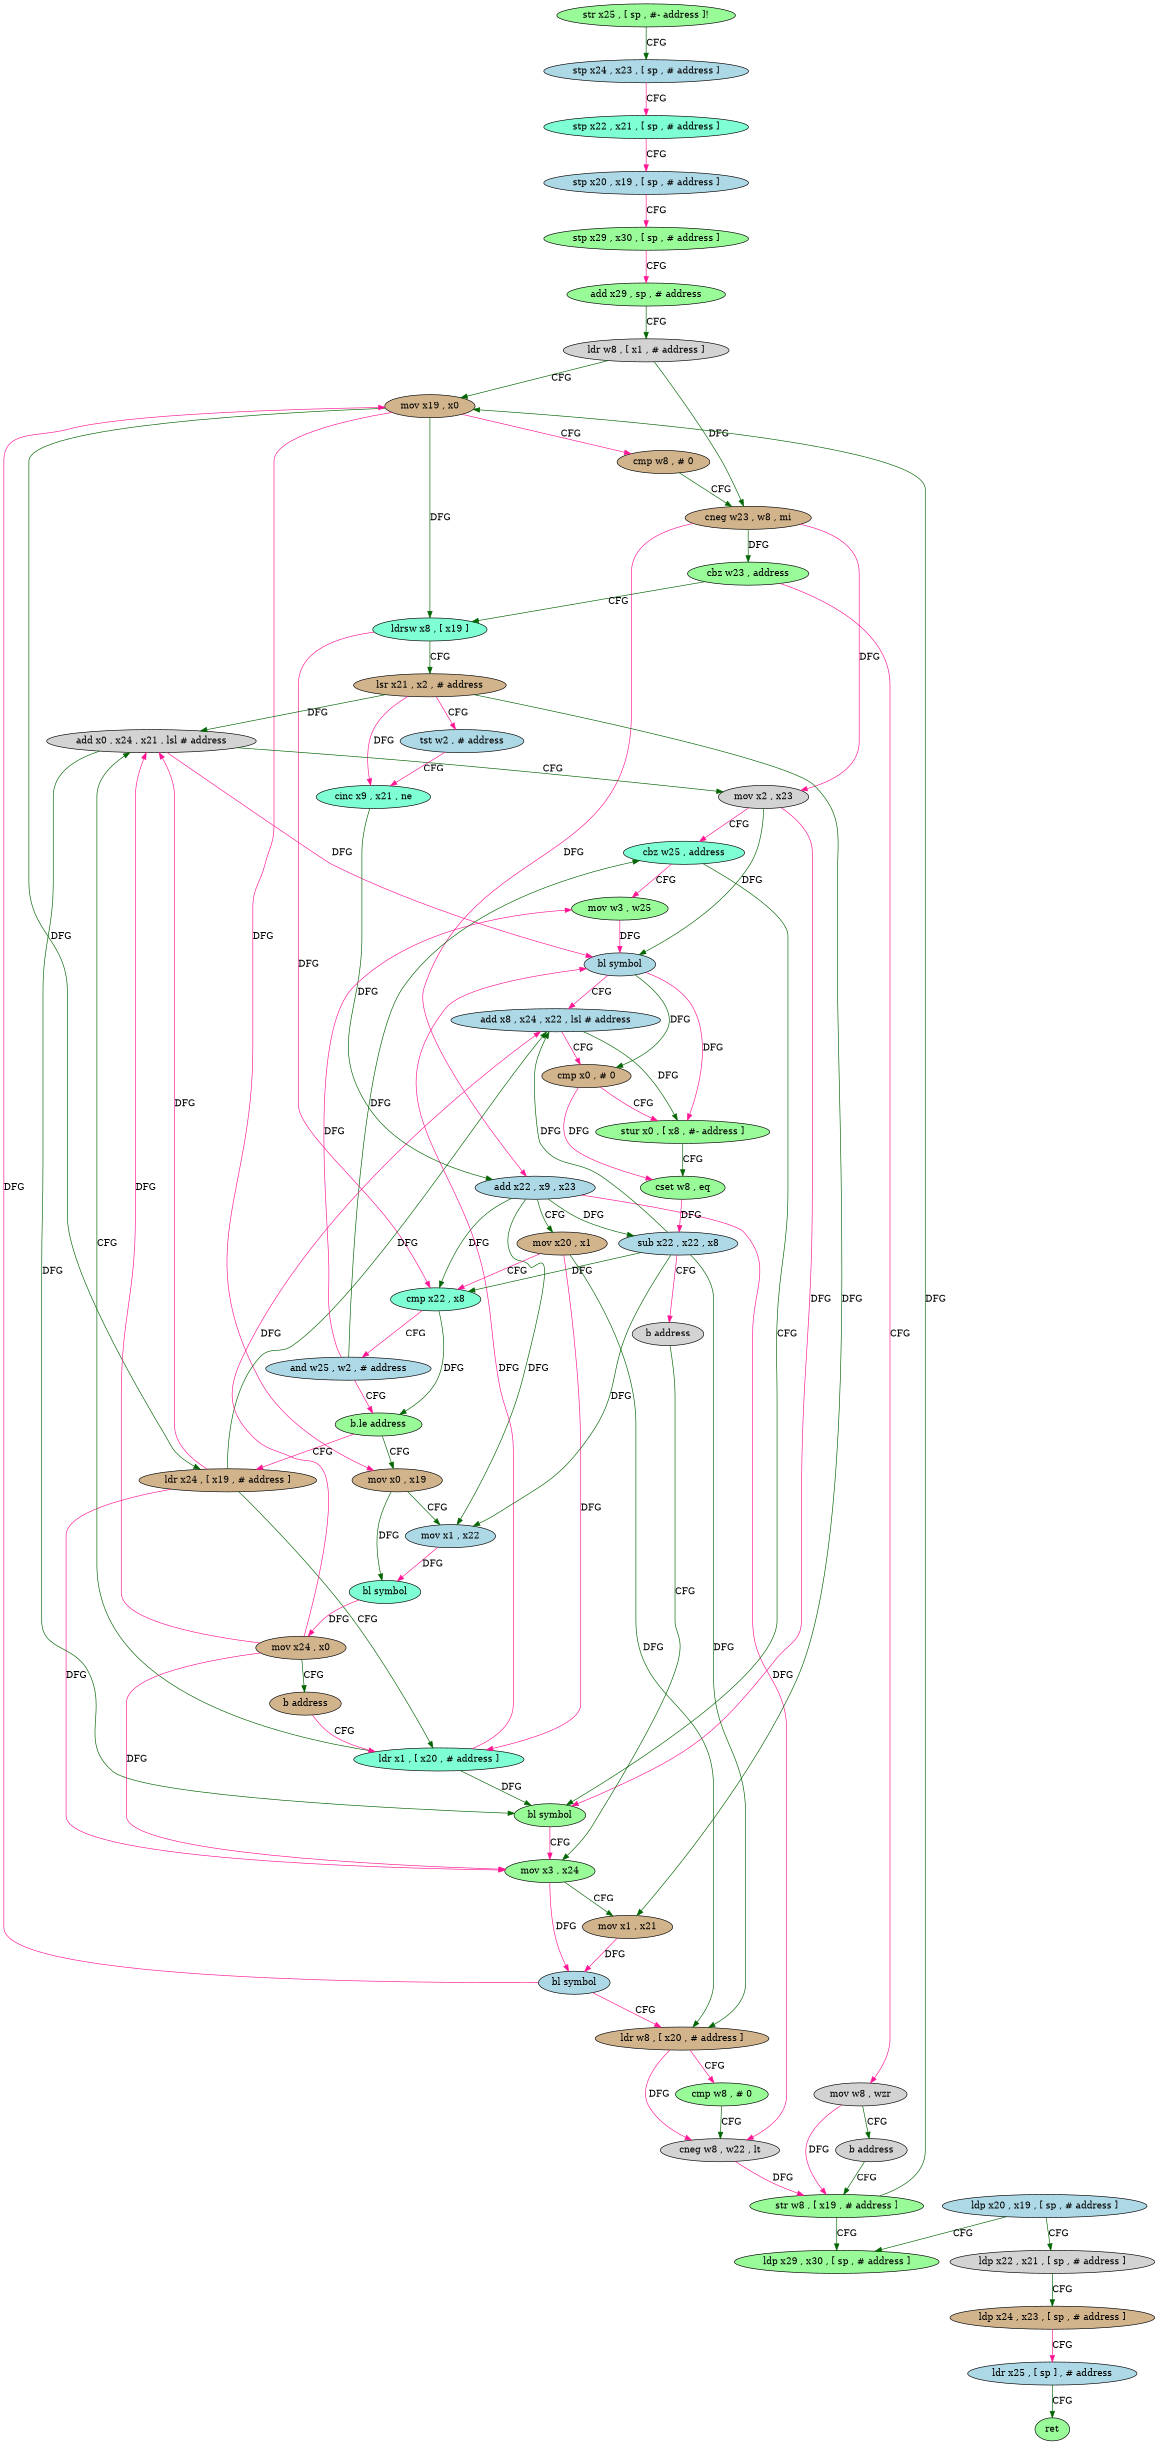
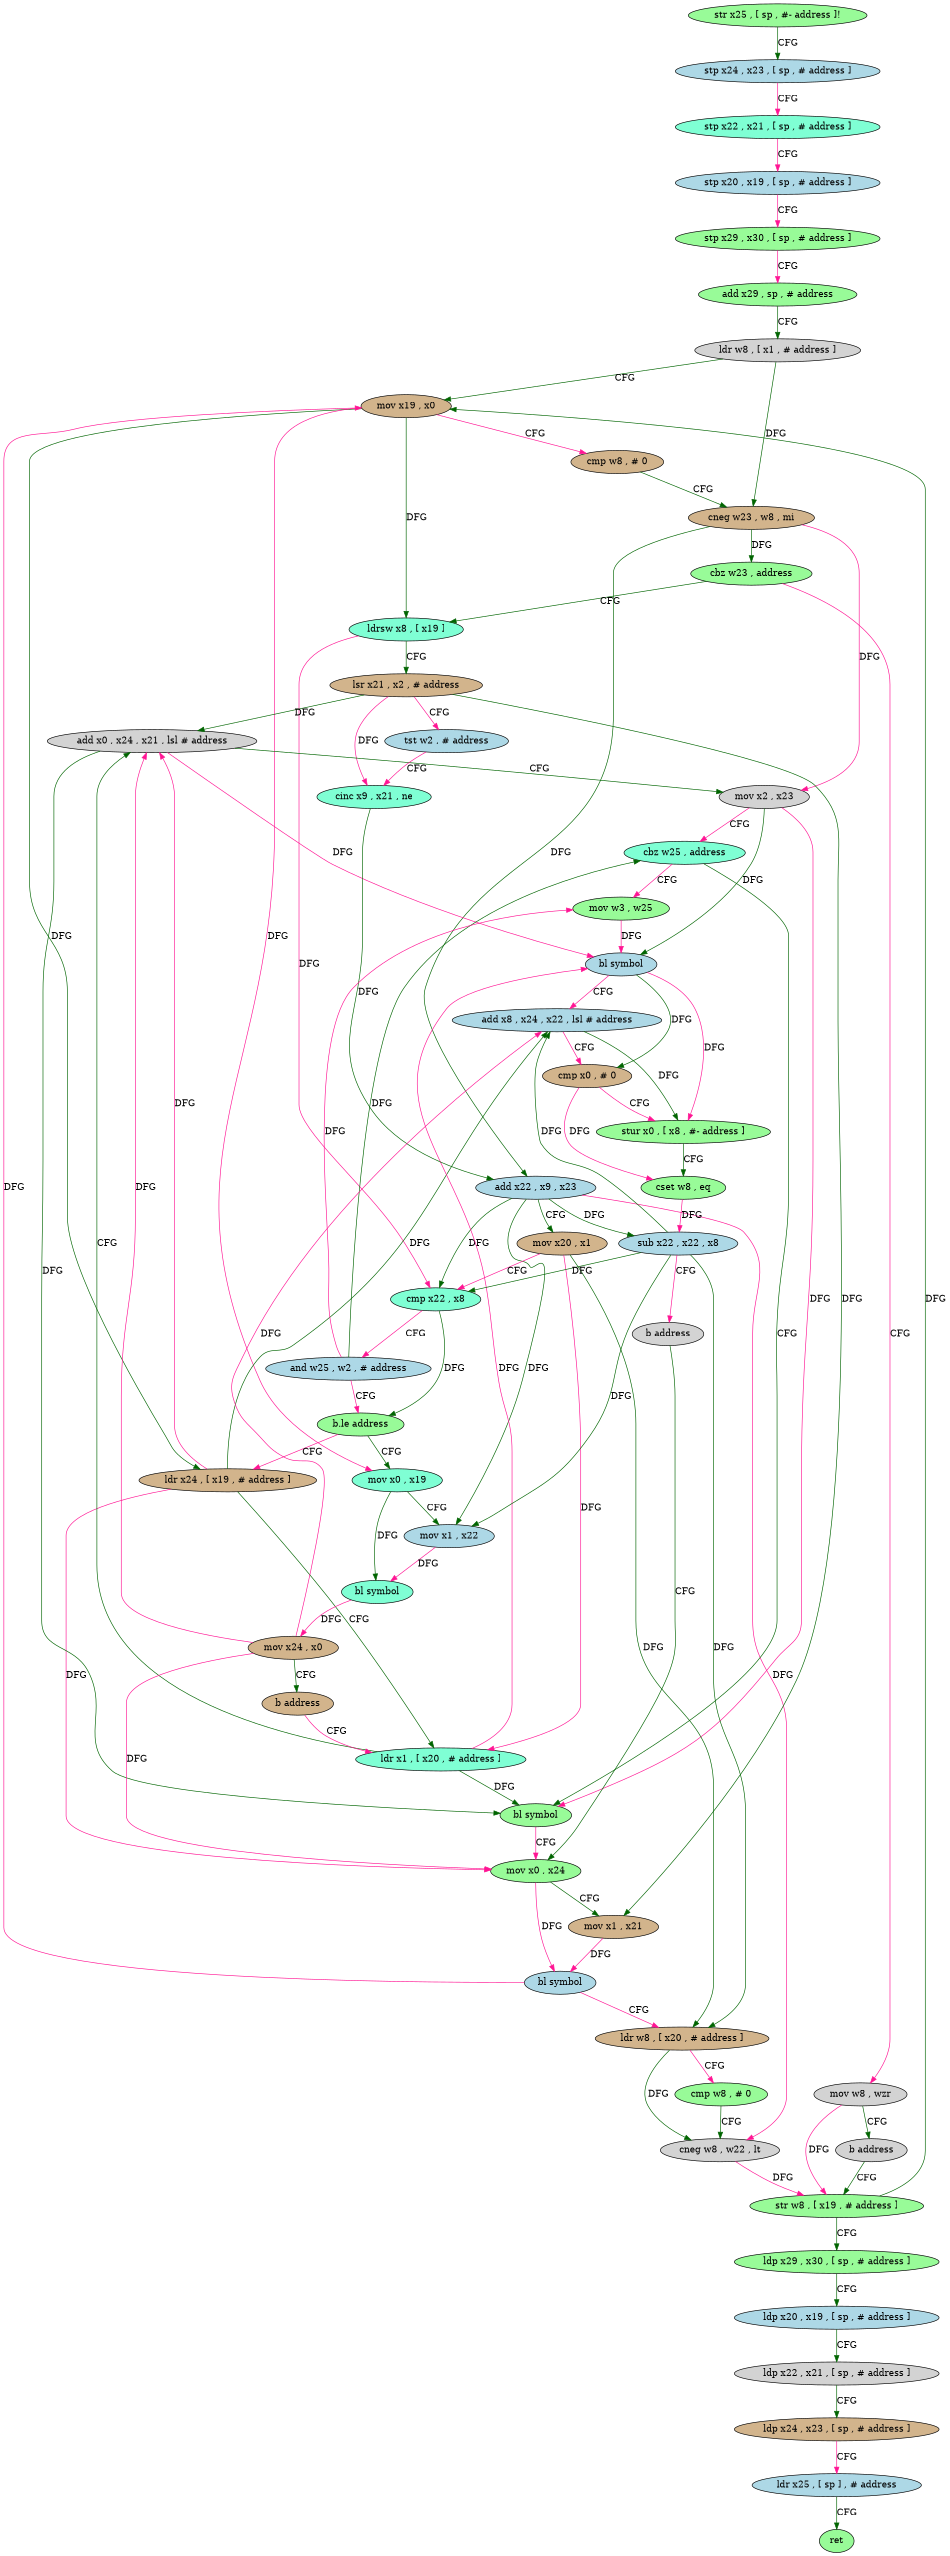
edge "cneg w23 , w8 , mi" -> "add x22 , x9 , x23": color deeppink -> darkgreen
node "mov x0 , x19": fillcolor tan -> aquamarine
node "mov x3 , x24": label "mov x3 , x24" -> "mov x0 , x24"
edge "ldr w8 , [ x20 , # address ]" -> "cneg w8 , w22 , lt": color deeppink -> darkgreen
edge "ldp x20 , x19 , [ sp , # address ]" -> "ldp x29 , x30 , [ sp , # address ]": reversed
